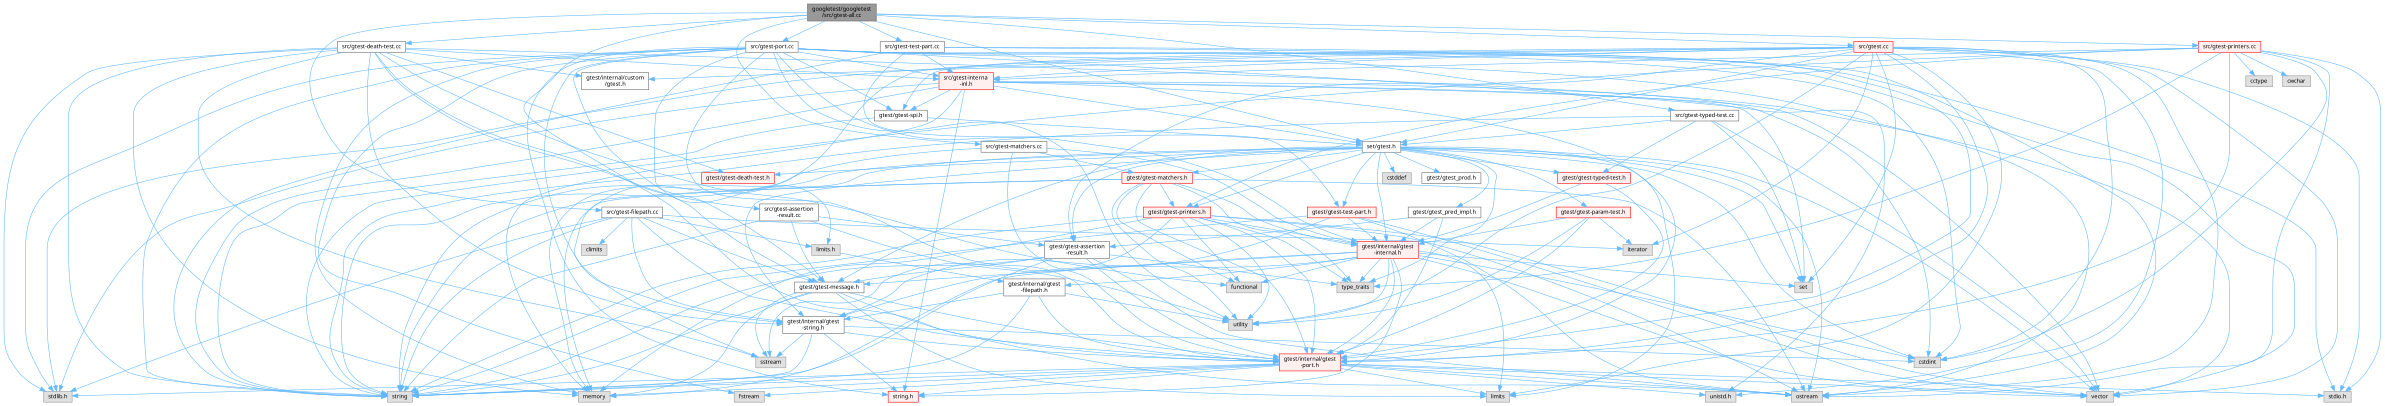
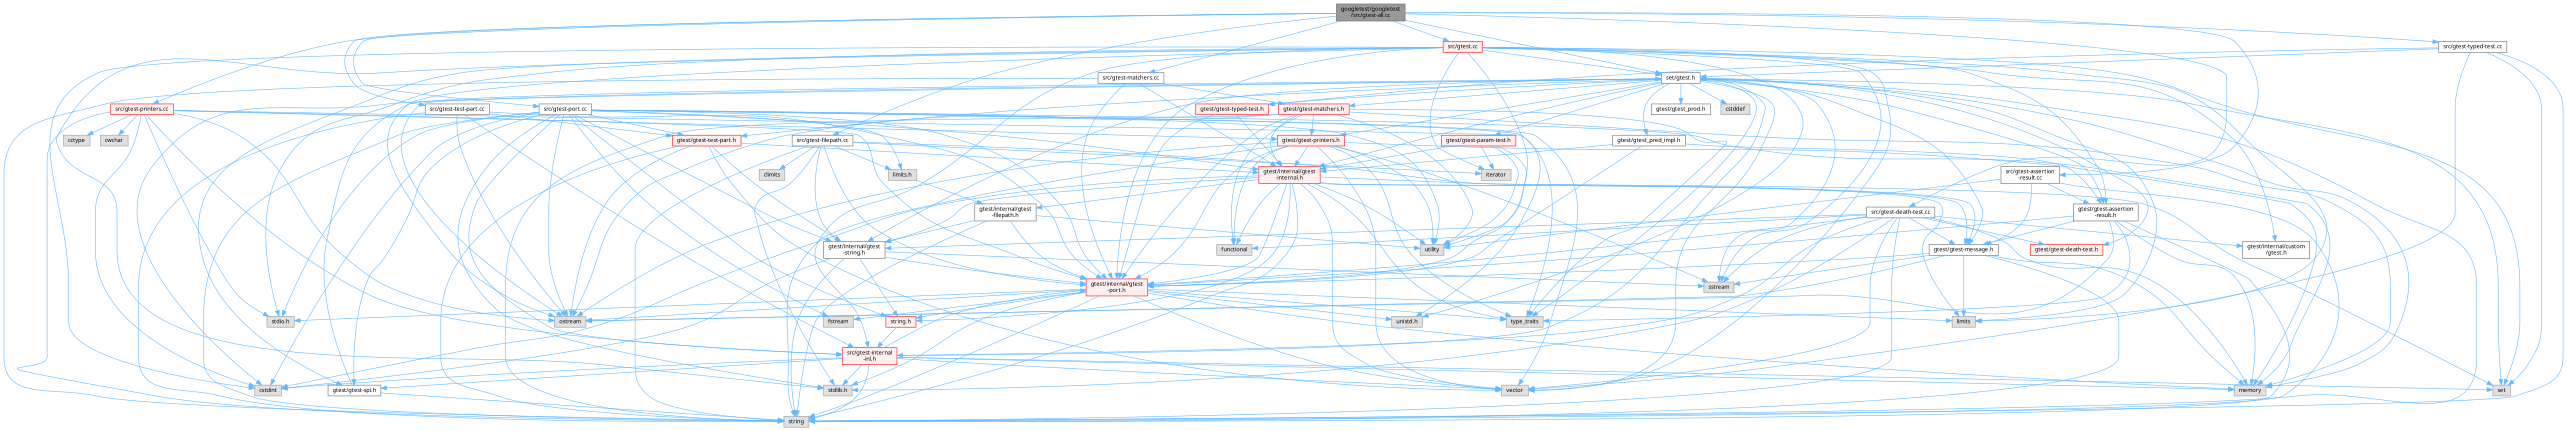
edge "src/gtest-port.cc" -> "gtest/gtest-message.h": now "src/gtest-port.cc" -> "gtest/gtest-test-part.h"
edge "set/gtest.h" -> "sstream": added
edge "src/gtest-internal -inl.h" -> "string.h": reversed
edge "gtest/internal/gtest -port.h" -> "type_traits": added
